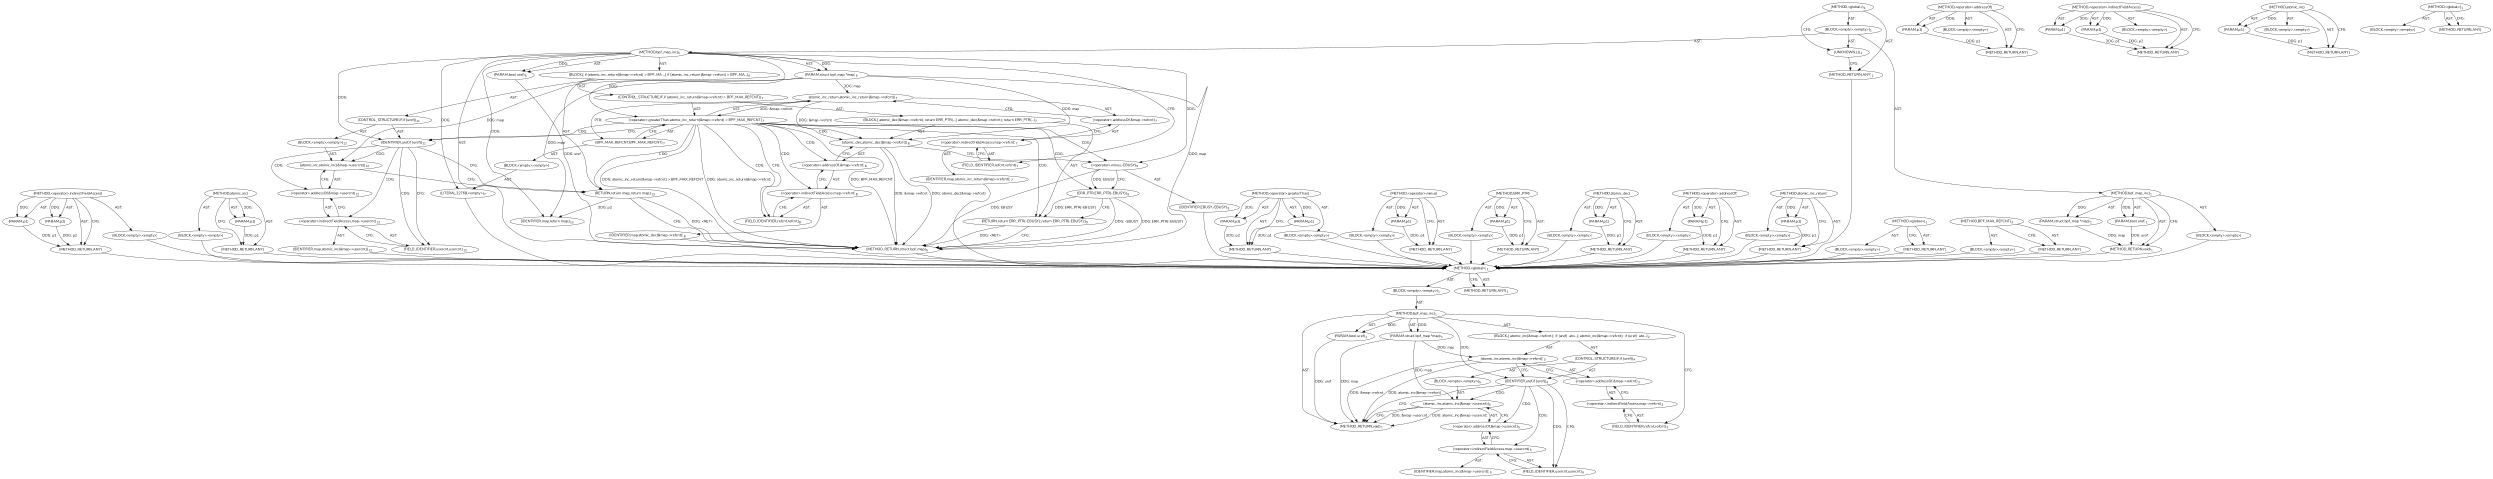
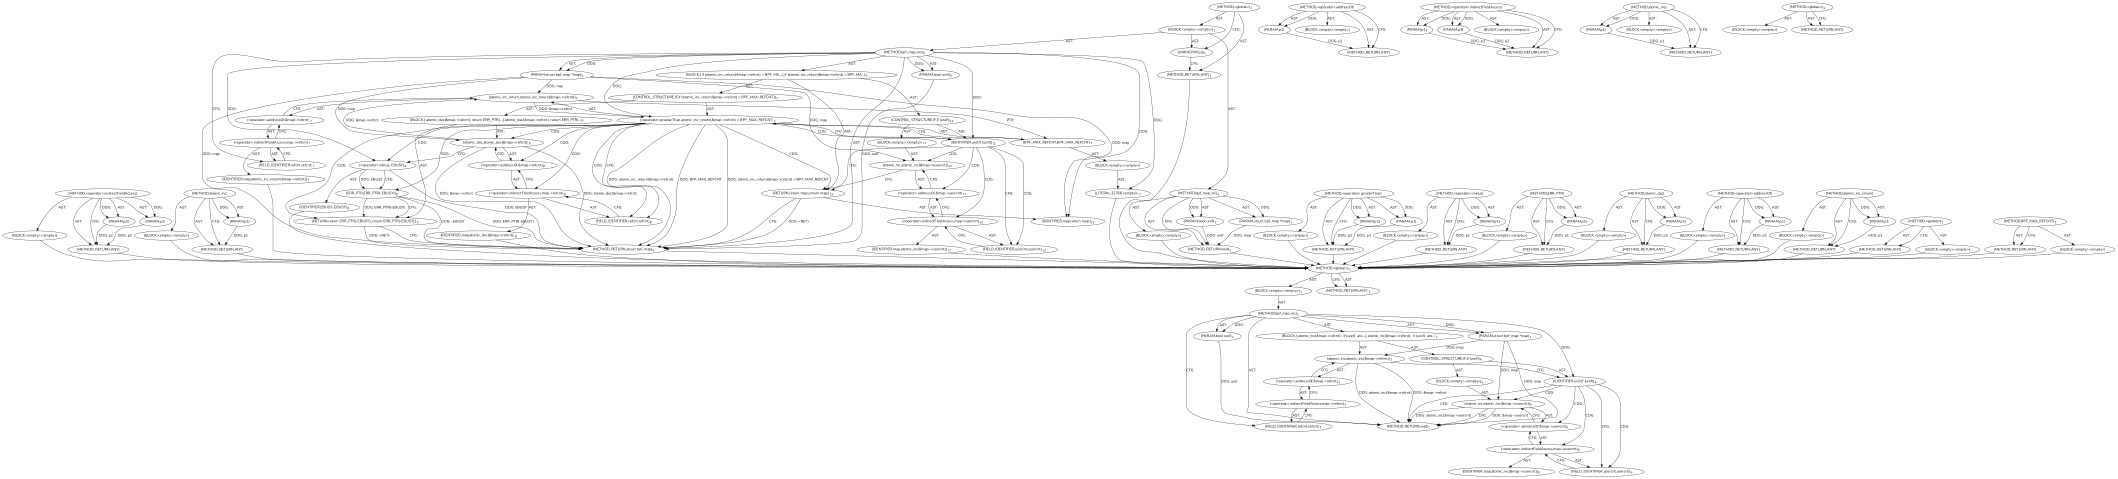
edge "(atomic_inc_return,atomic_inc_return(&map->refcnt))" -> "(atomic_dec,atomic_dec(&map->refcnt))": reversed
edge "(RETURN,return map;,return map;)" -> "(IDENTIFIER,map,return map;)": label "DDG: p2" -> "AST: "
